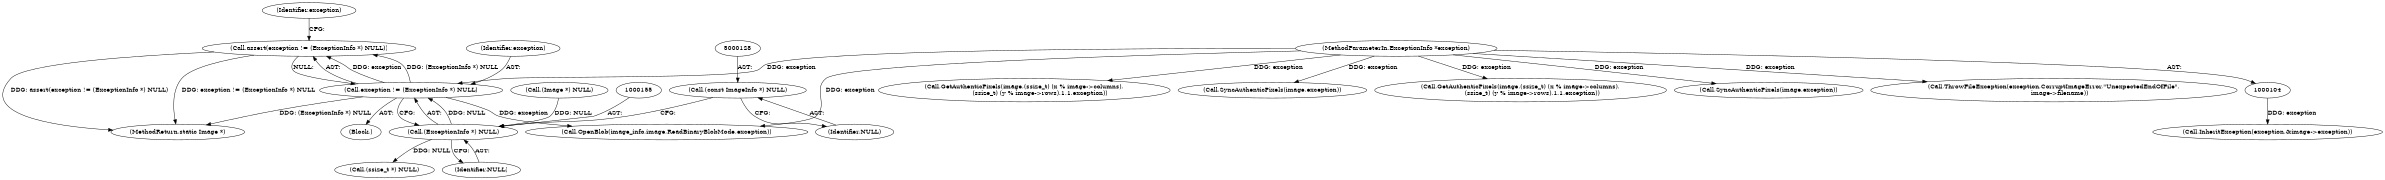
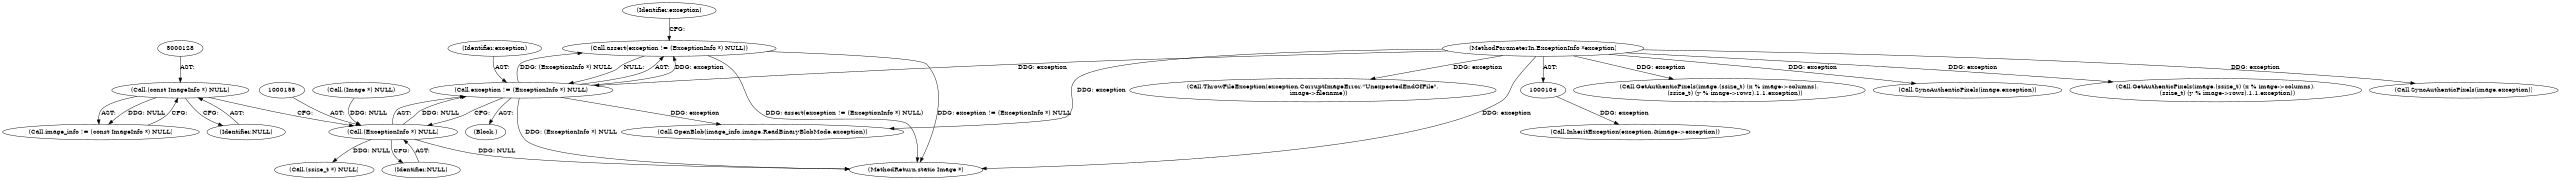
node "(Call,image_info != (const ImageInfo *) NULL)": added
edge "(MethodParameterIn,ExceptionInfo *exception)" -> "(MethodReturn,static Image *)": added, label "DDG: exception"
edge "(Call,(ExceptionInfo *) NULL)" -> "(MethodReturn,static Image *)": added, label "DDG: NULL"
